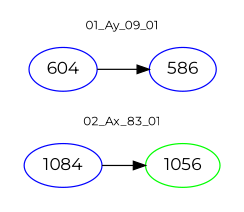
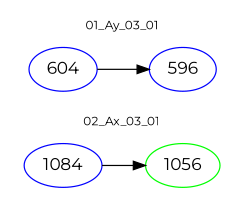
cluster "01_Ay_09_01": label "01_Ay_09_01" -> "01_Ay_03_01"
node "586": label "586" -> "596"
cluster "02_Ax_83_01": label "02_Ax_83_01" -> "02_Ax_03_01"
